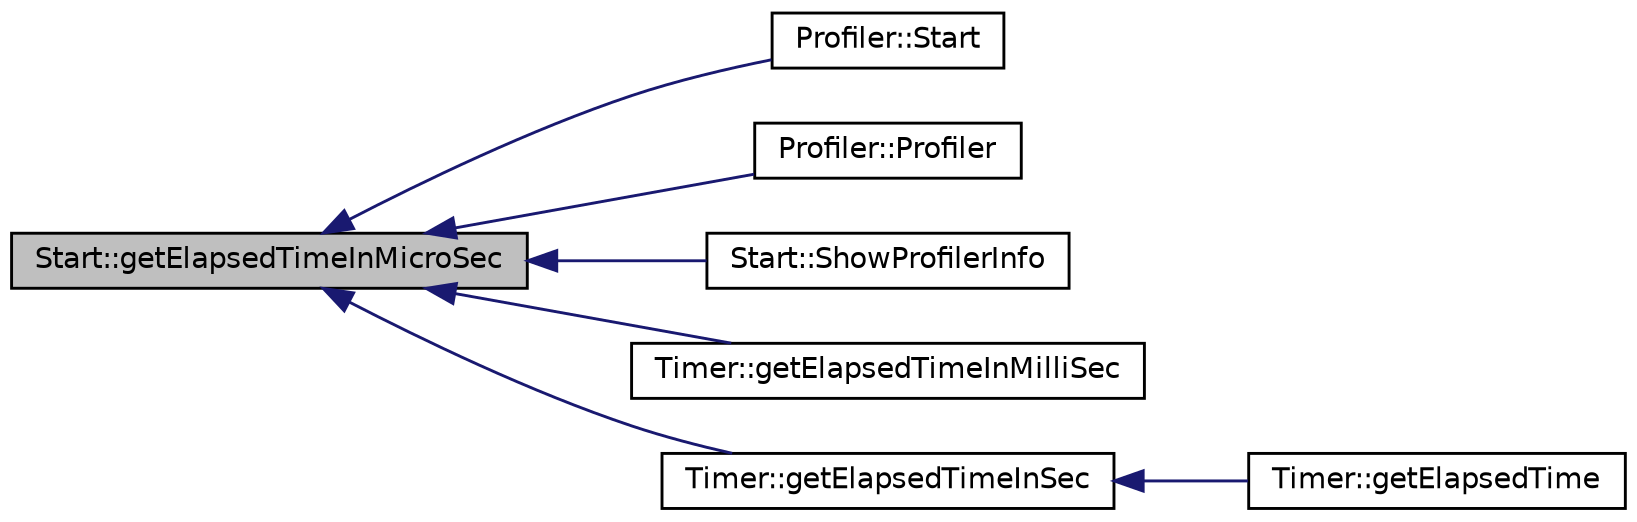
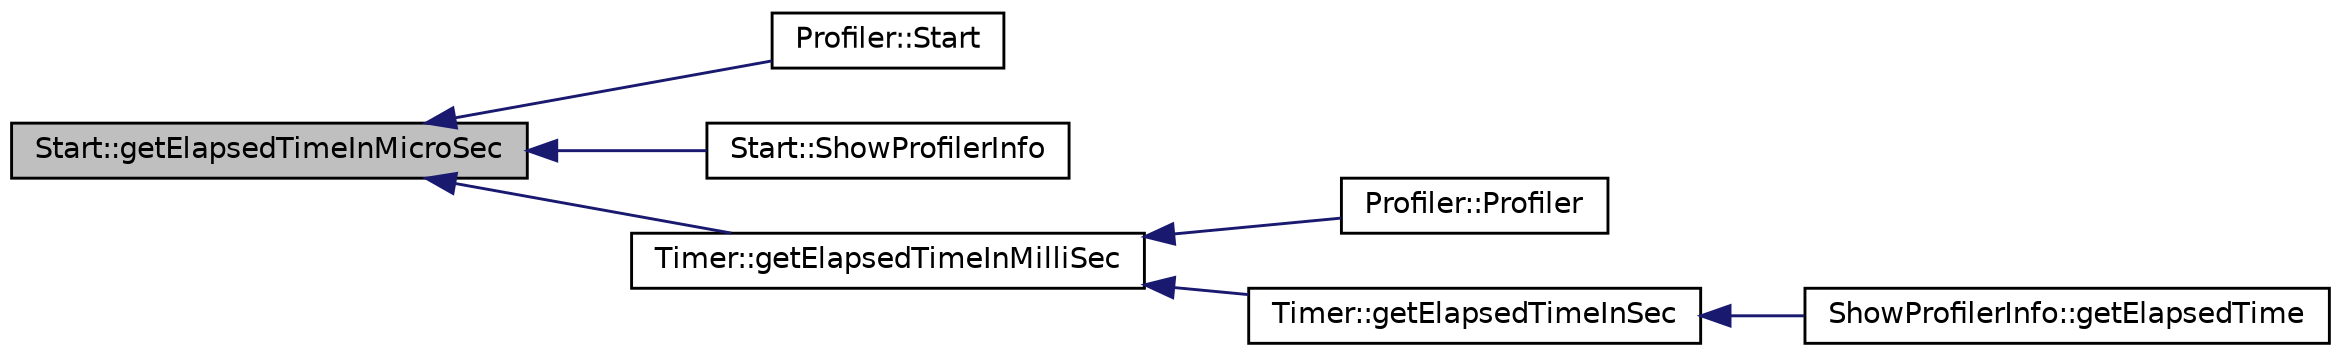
edge "Profiler::Profiler" -> "Start::getElapsedTimeInMicroSec": now "Profiler::Profiler" -> "Timer::getElapsedTimeInMilliSec"
edge "Timer::getElapsedTimeInSec" -> "Start::getElapsedTimeInMicroSec": now "Timer::getElapsedTimeInSec" -> "Timer::getElapsedTimeInMilliSec"
node "Timer::getElapsedTime": label "Timer::getElapsedTime" -> "ShowProfilerInfo::getElapsedTime"
